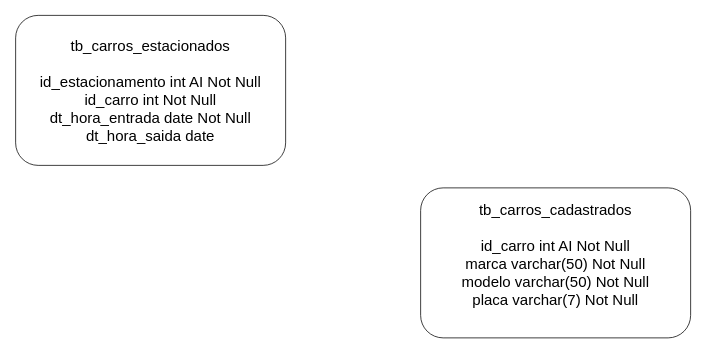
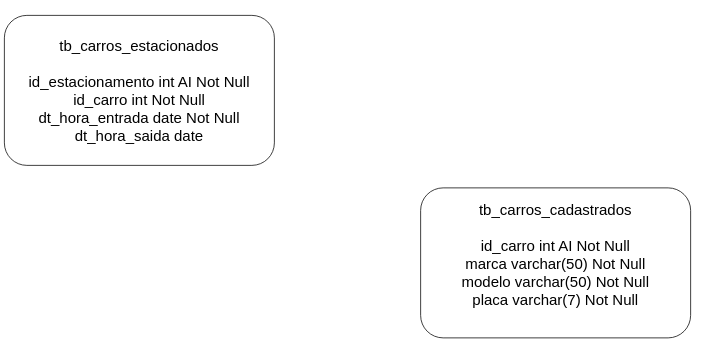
node "tb_carros_estacionados id_estacionamento int AI Not Null id_carro int Not Null dt_hora_entrada date Not Null dt_hora_saida date": moved (150, 90) -> (139, 90)
